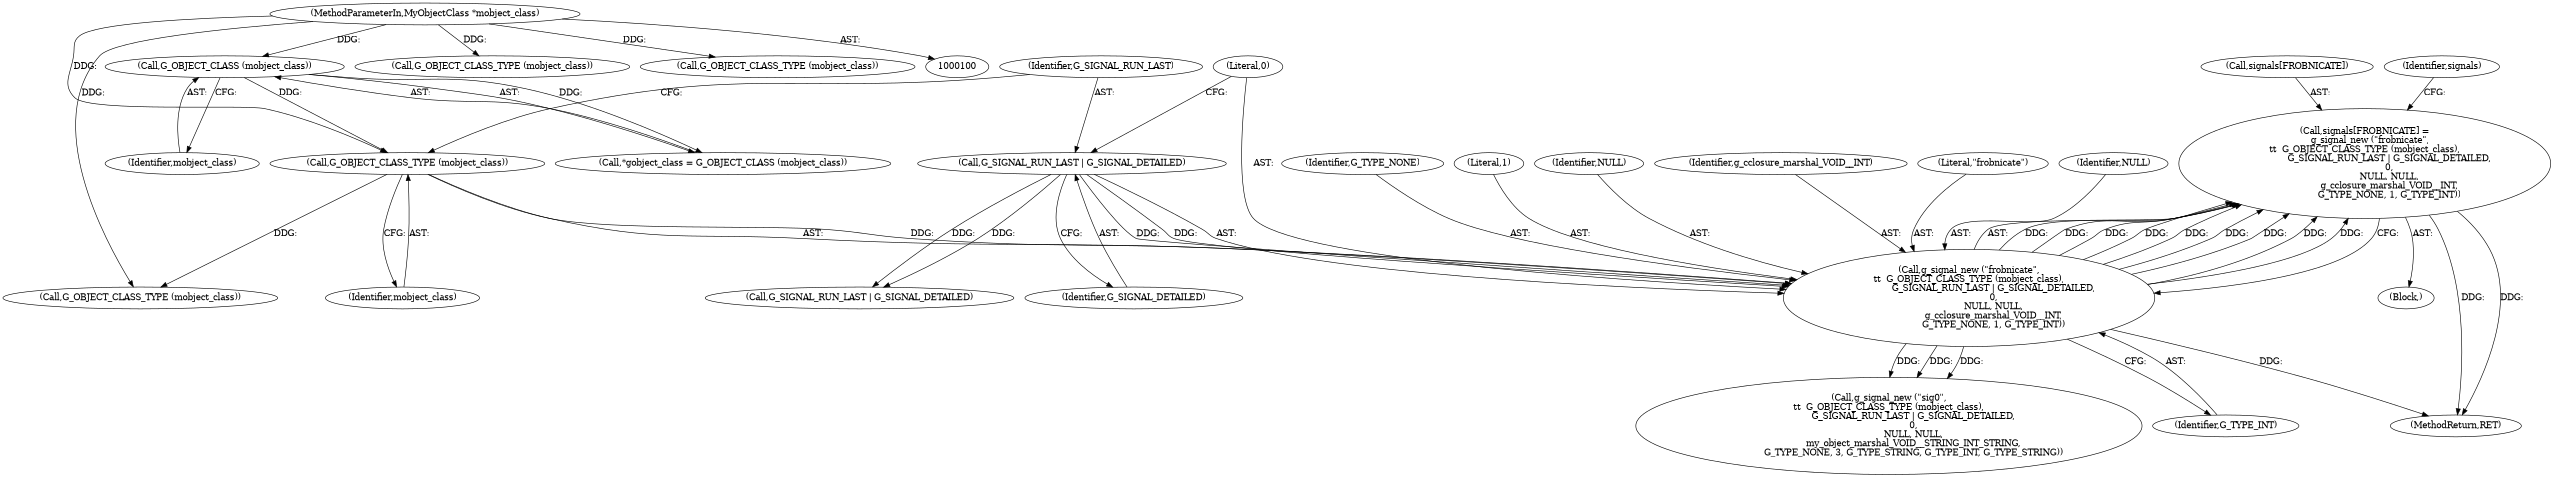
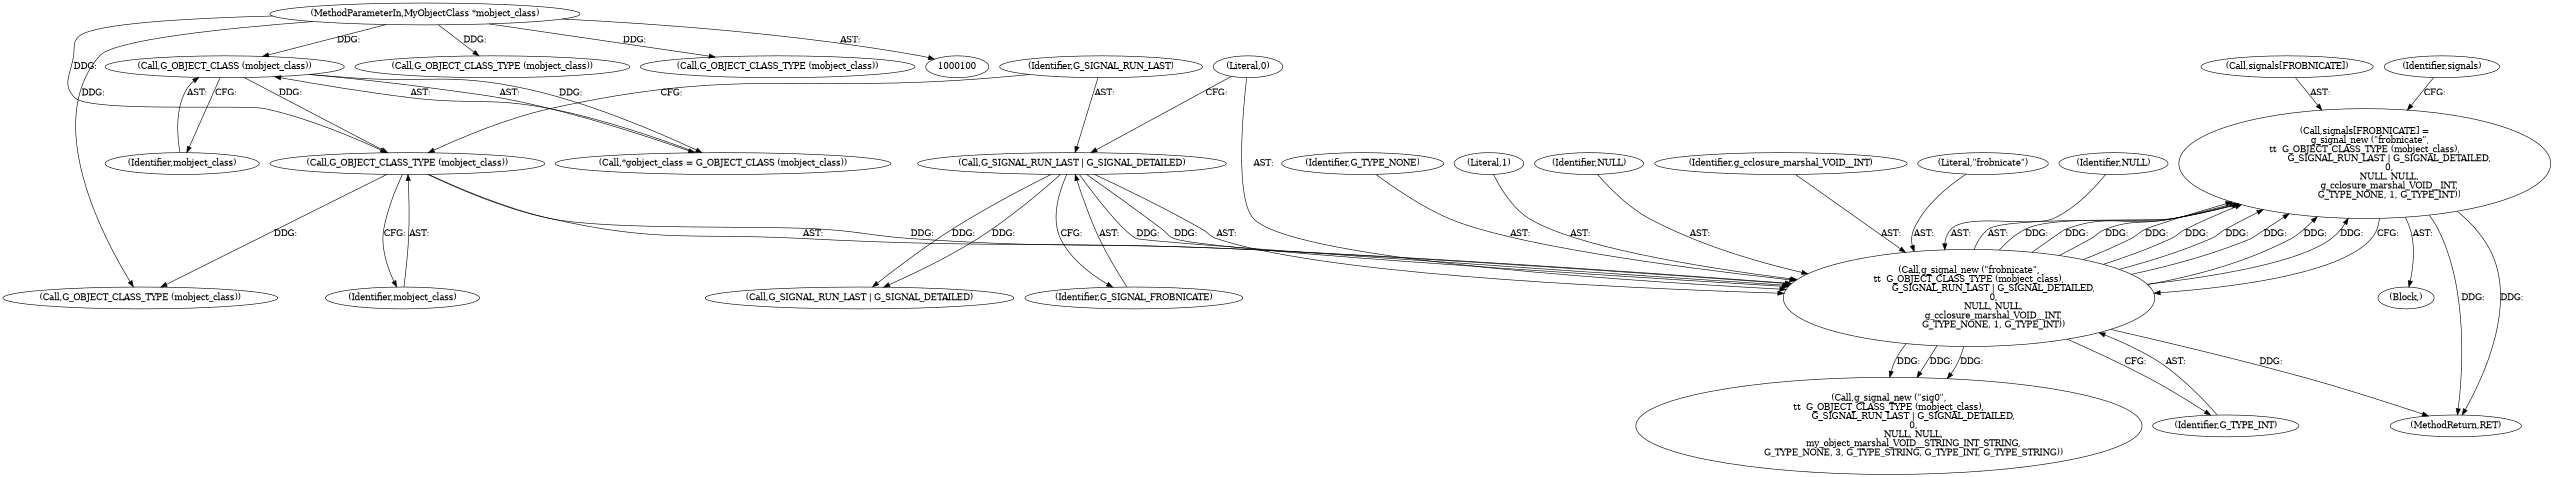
node "(Identifier,G_SIGNAL_DETAILED)": label "(Identifier,G_SIGNAL_DETAILED)" -> "(Identifier,G_SIGNAL_FROBNICATE)"
